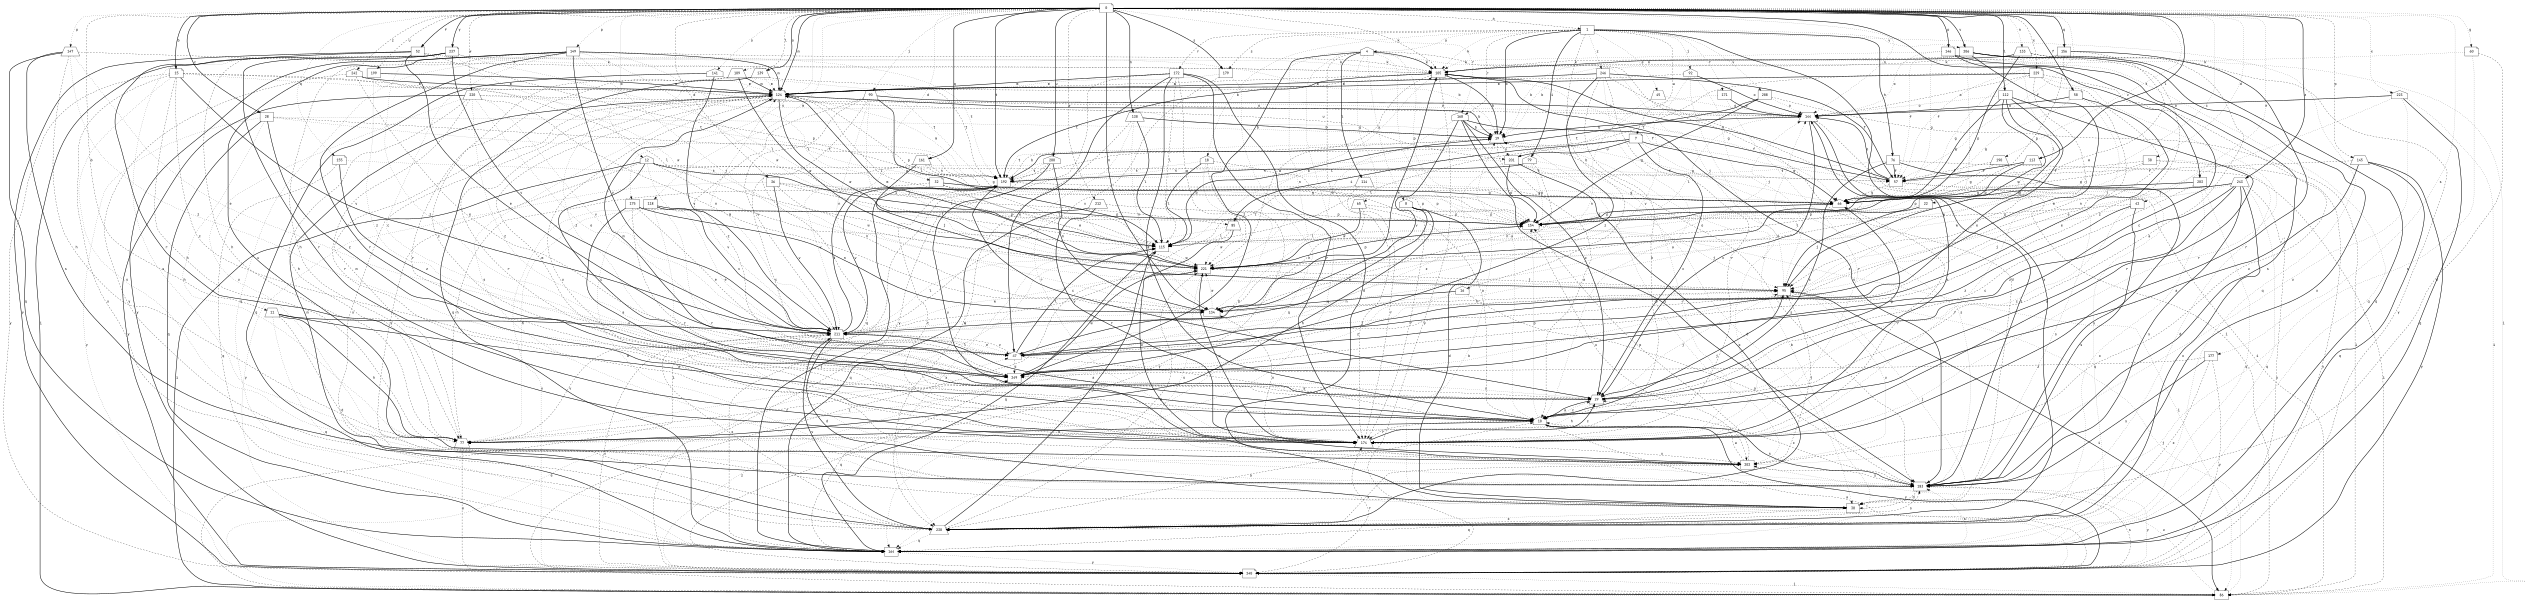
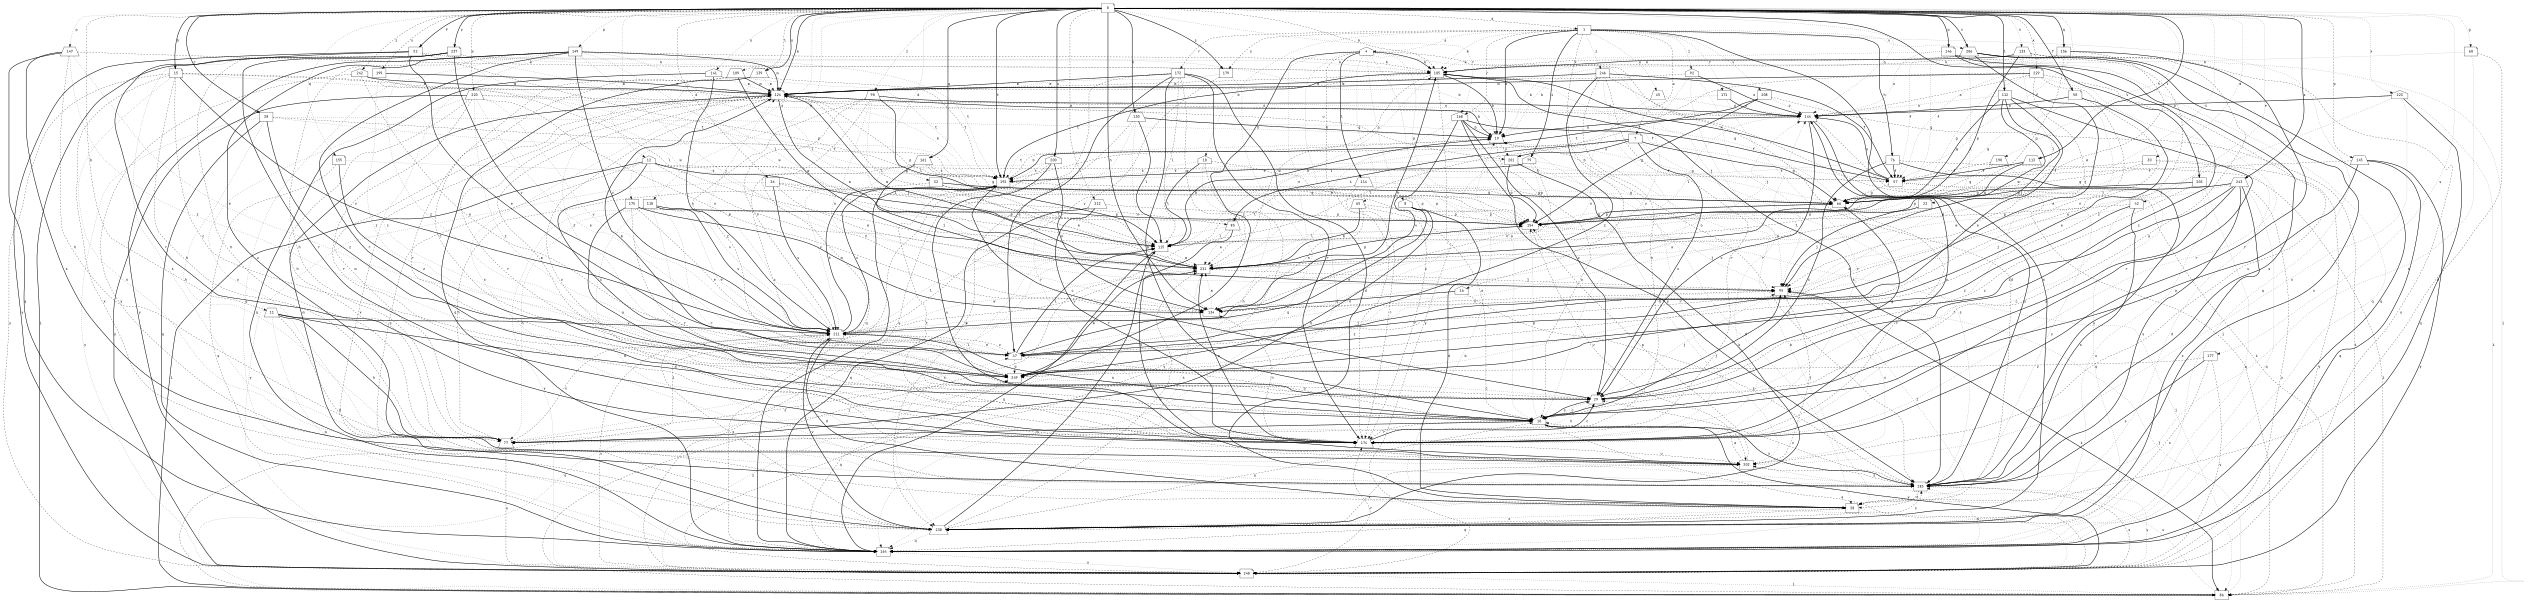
node "206": shape box -> trapezium
